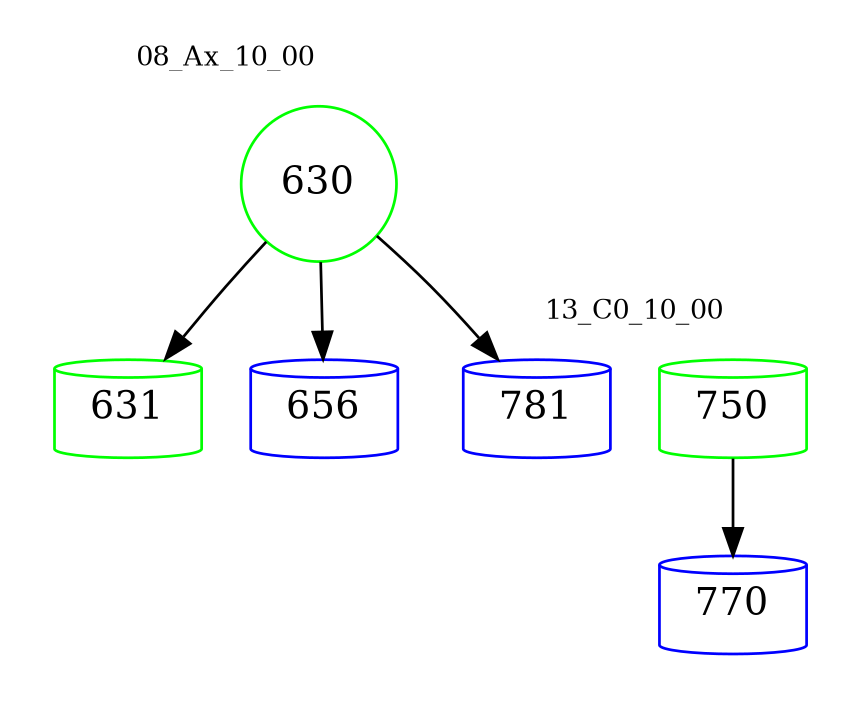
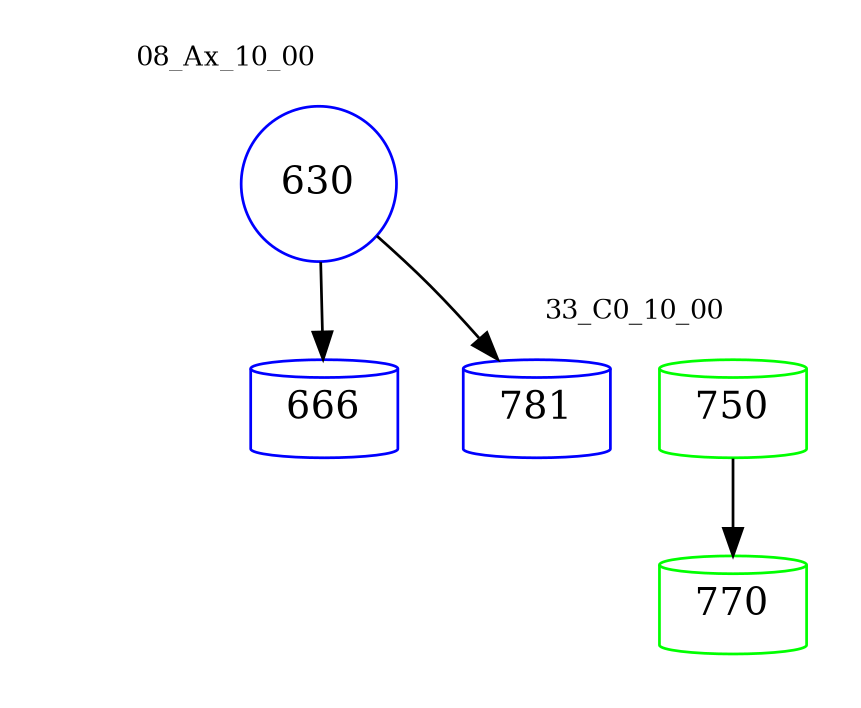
node "630": color green -> blue
cluster "13_C0_10_00": label "13_C0_10_00" -> "33_C0_10_00"
node "631": removed
node "656": label "656" -> "666"
node "770": color blue -> green
